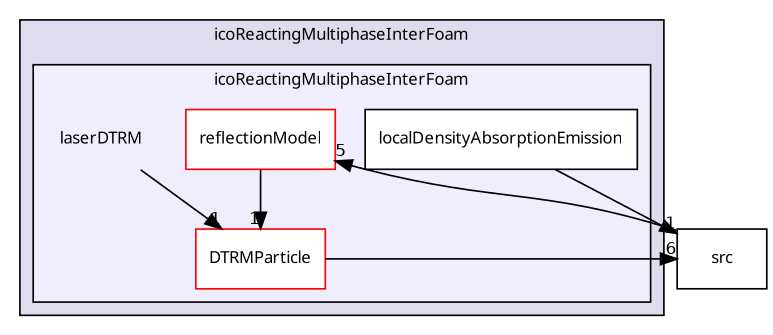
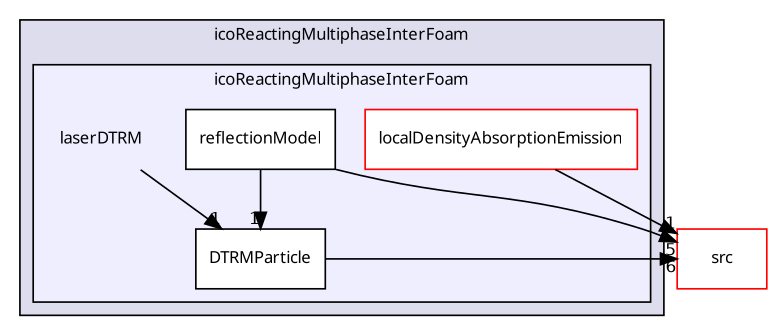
node "reflectionModel": color red -> black
node "localDensityAbsorptionEmission": color black -> red
edge "src" -> "reflectionModel": reversed
node "DTRMParticle": color red -> black
node "src": color black -> red
